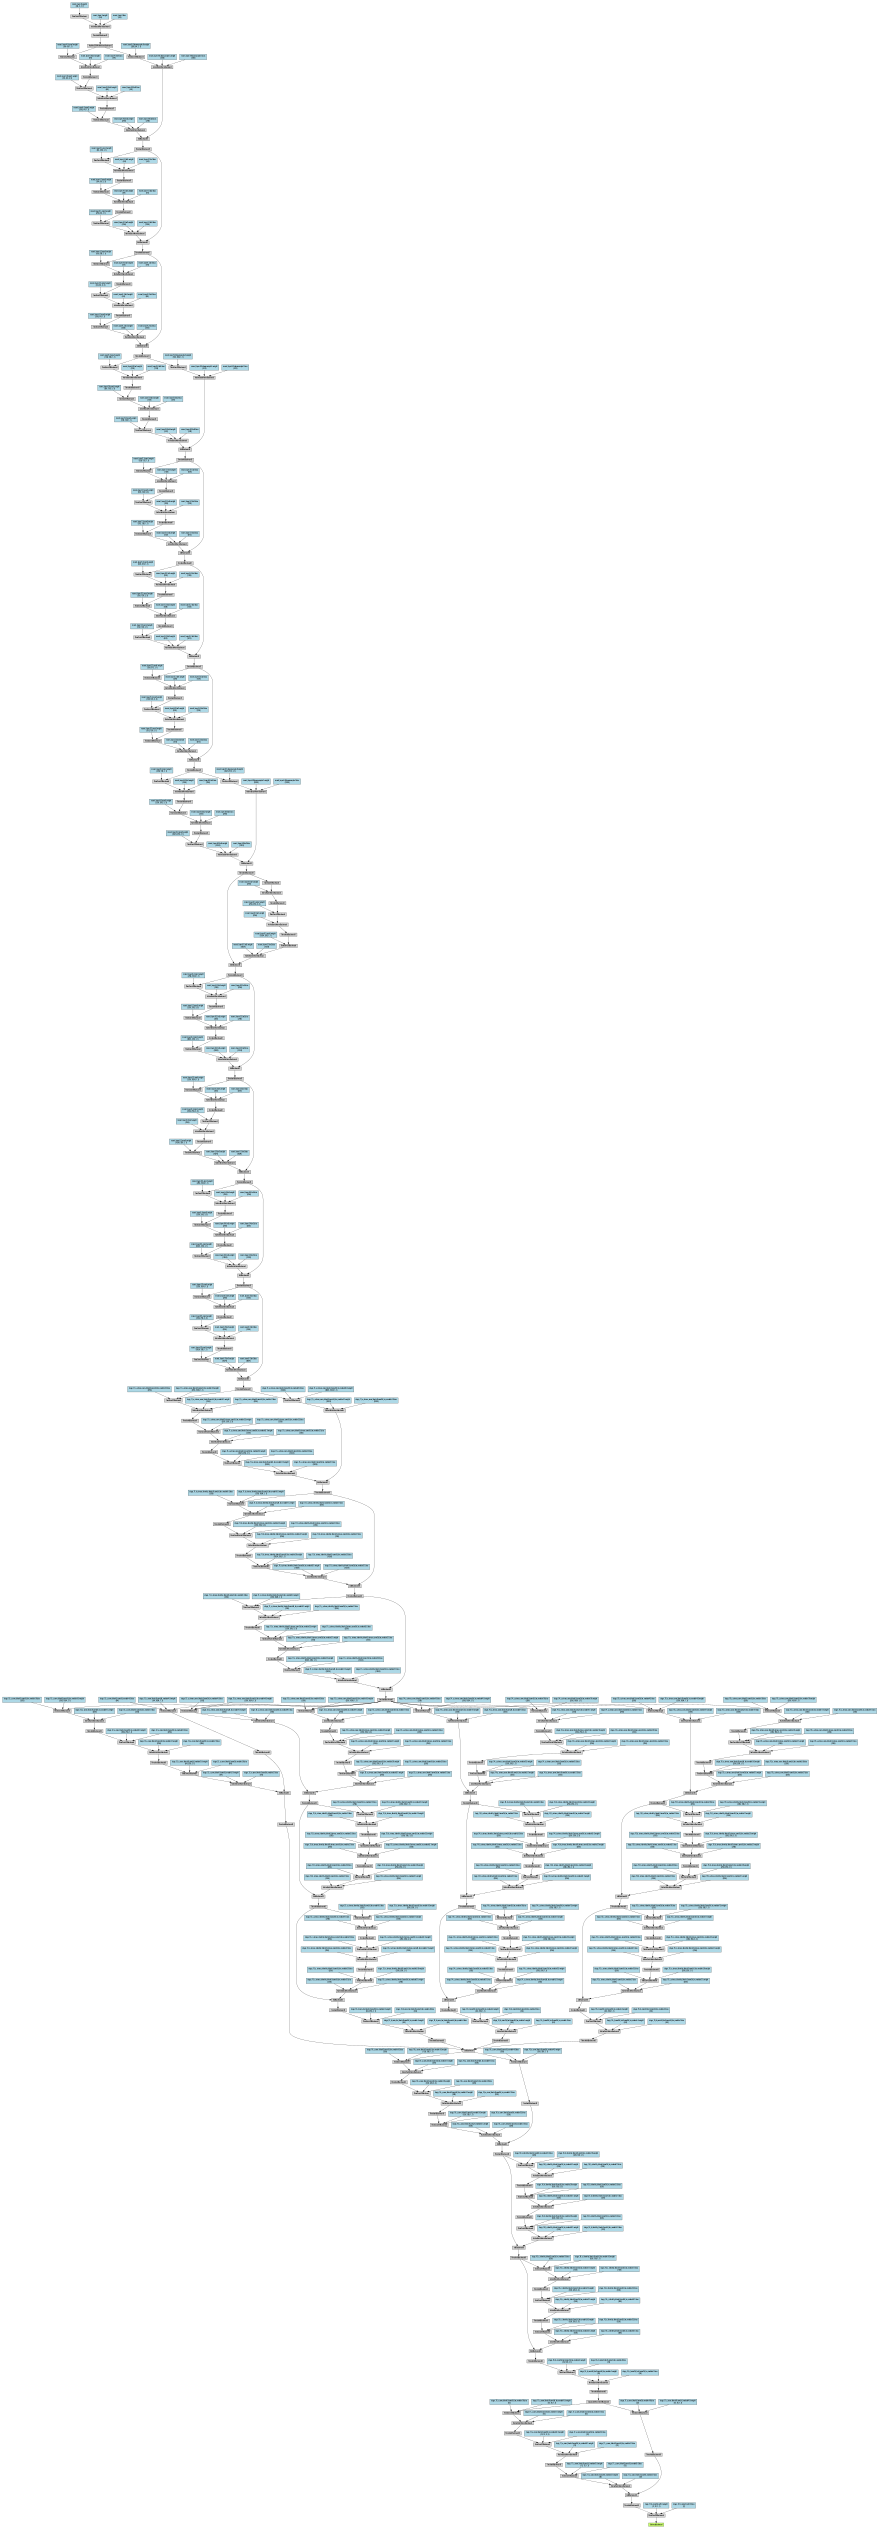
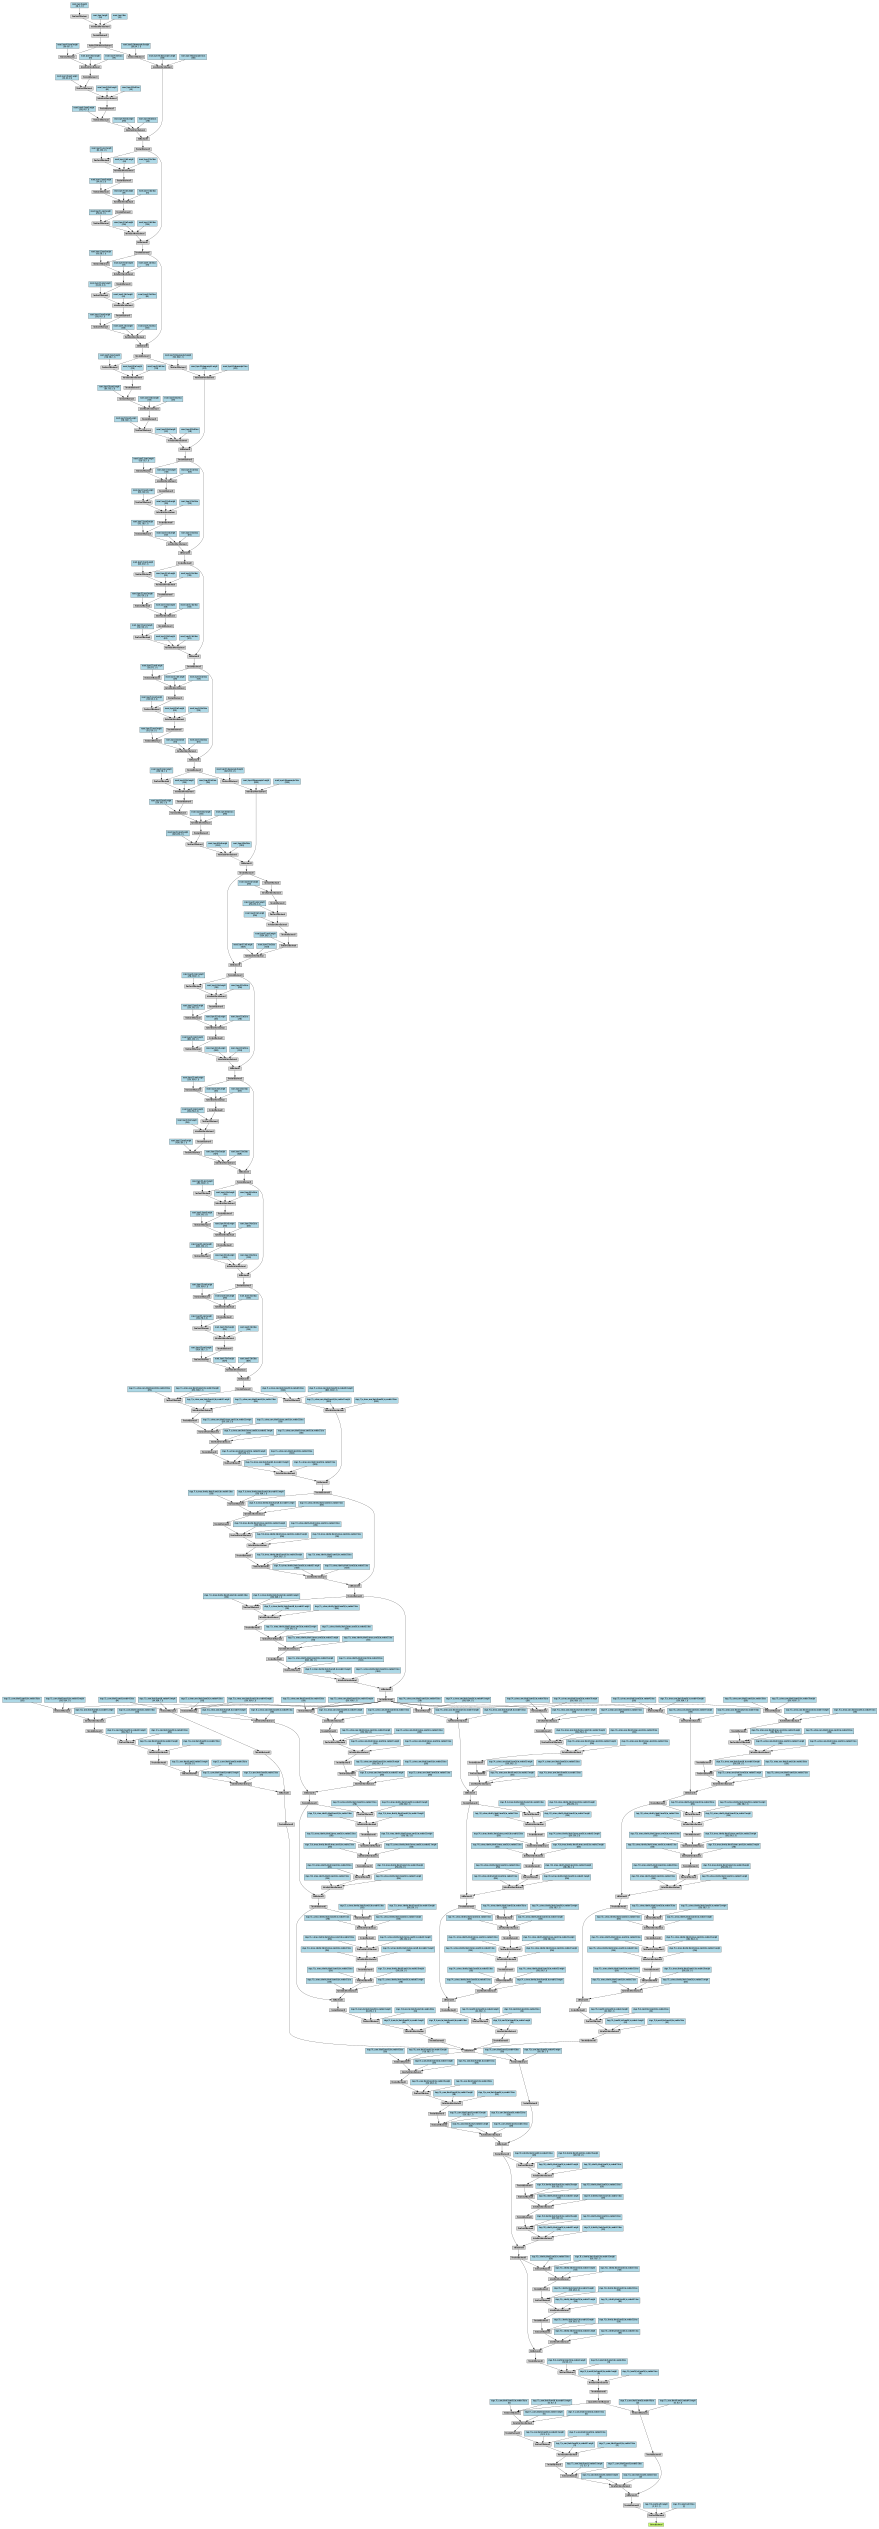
node "stage_14_d_conv2d_bn.0.conv2d_bn_module.1.bias (64)": removed
